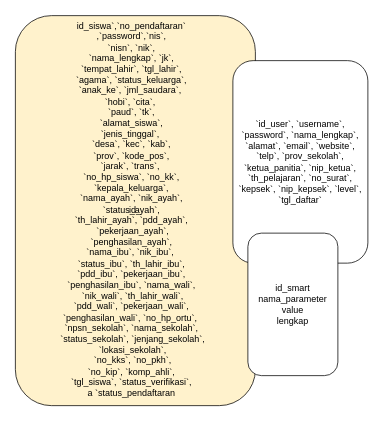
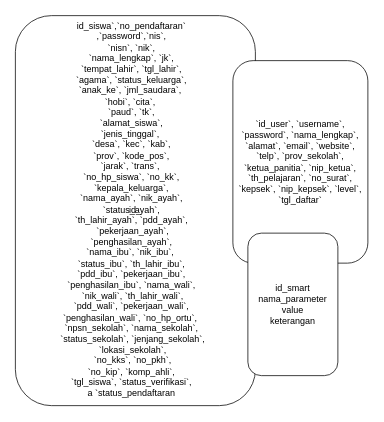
node "id_": fillcolor #fff2cc -> #ffffff
node "id_smart nama_parameter value lengkap": label "id_smart nama_parameter value lengkap" -> "id_smart nama_parameter value keterangan"
